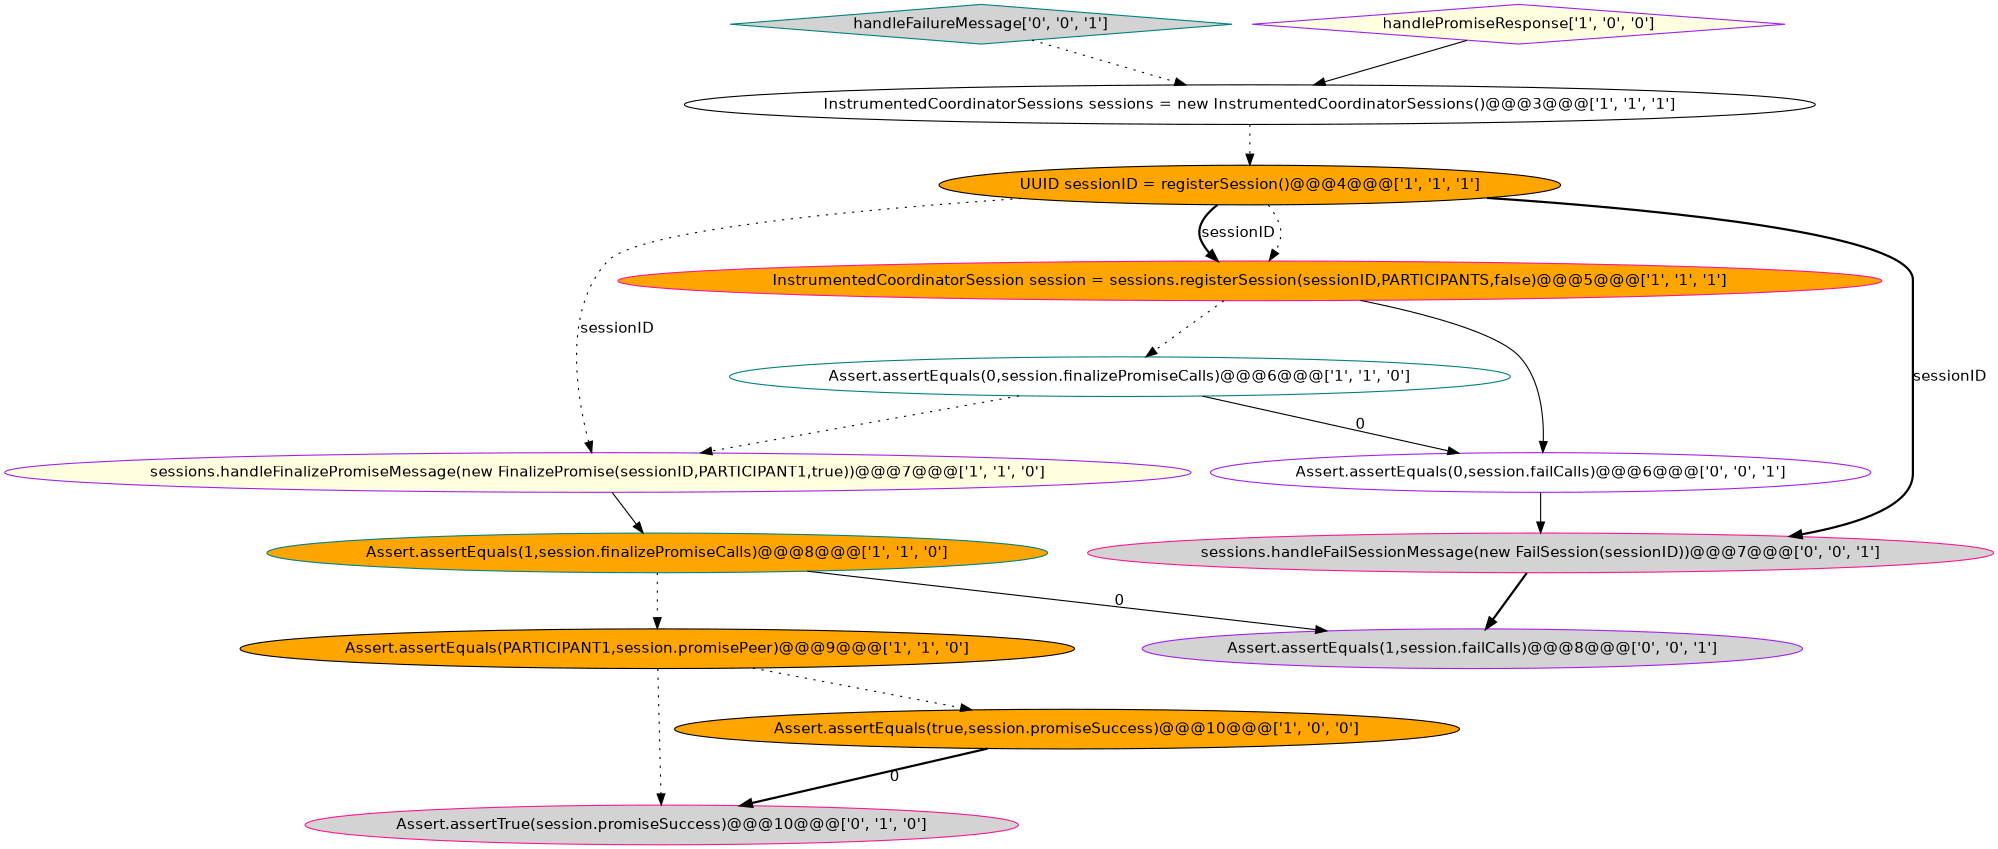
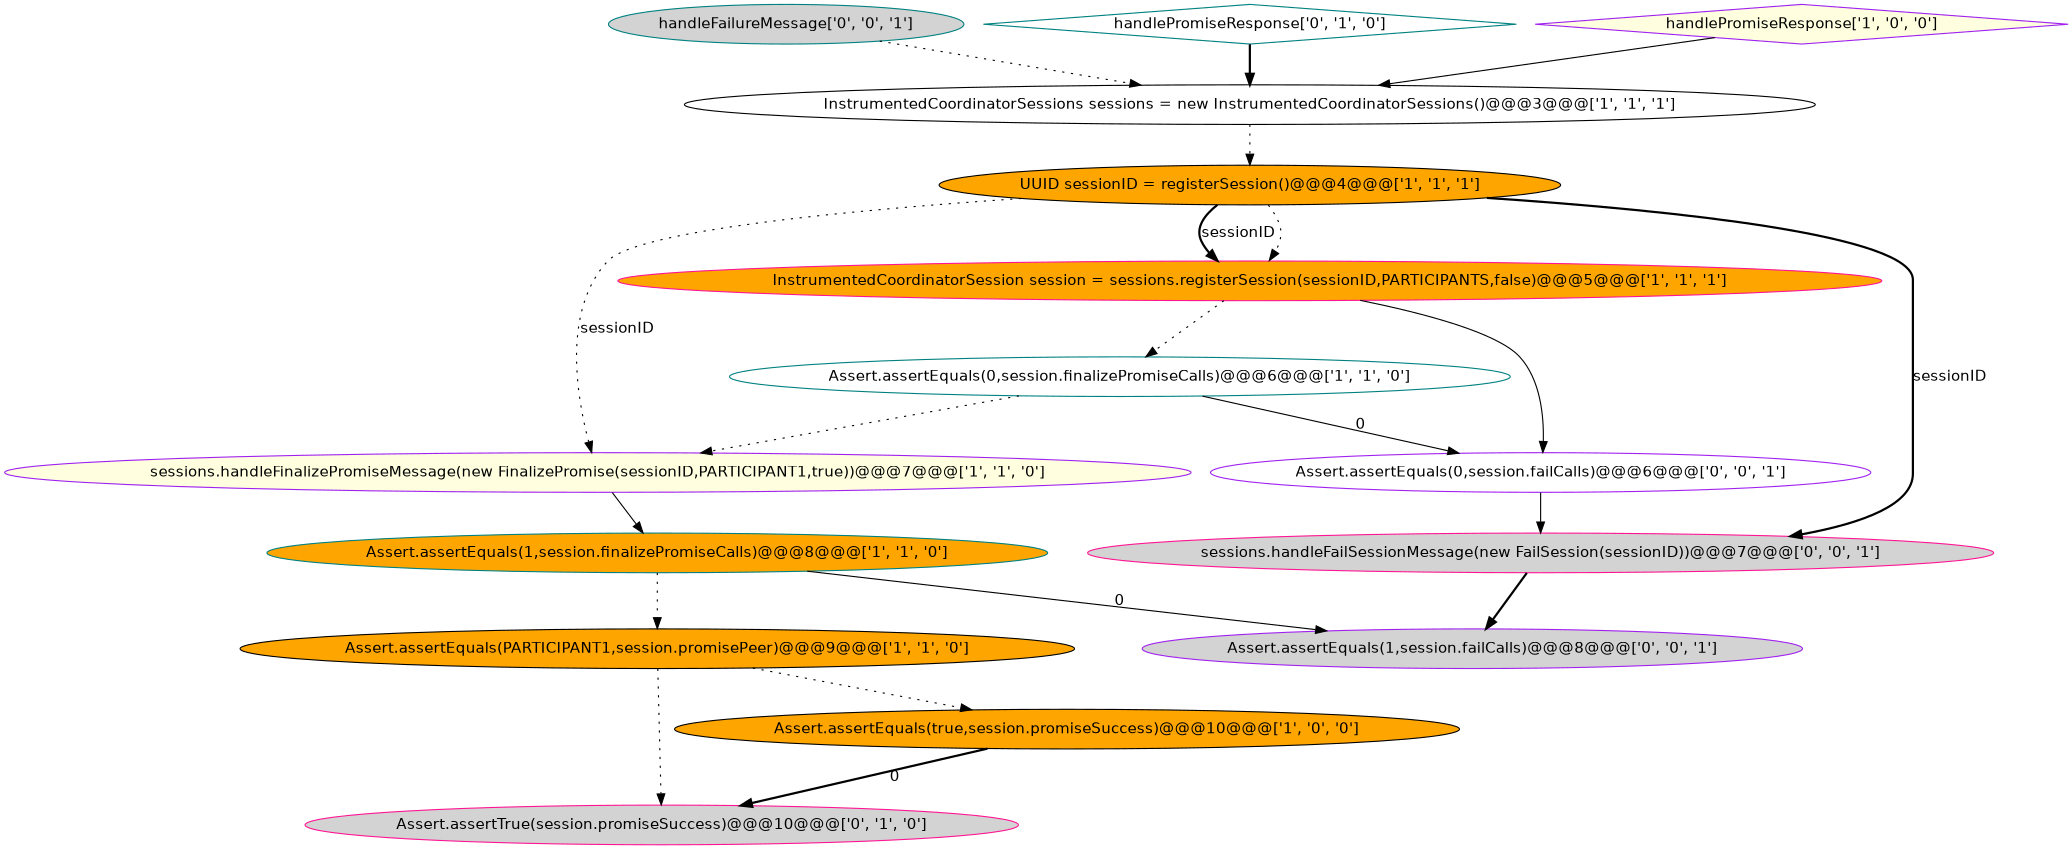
node "handleFailureMessage['0', '0', '1']": shape diamond -> ellipse
node "handlePromiseResponse['0', '1', '0']": added
